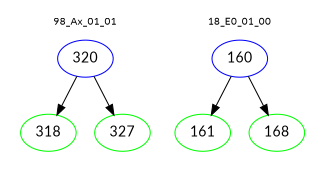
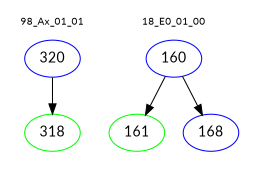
node "327": removed
node "168": color green -> blue
